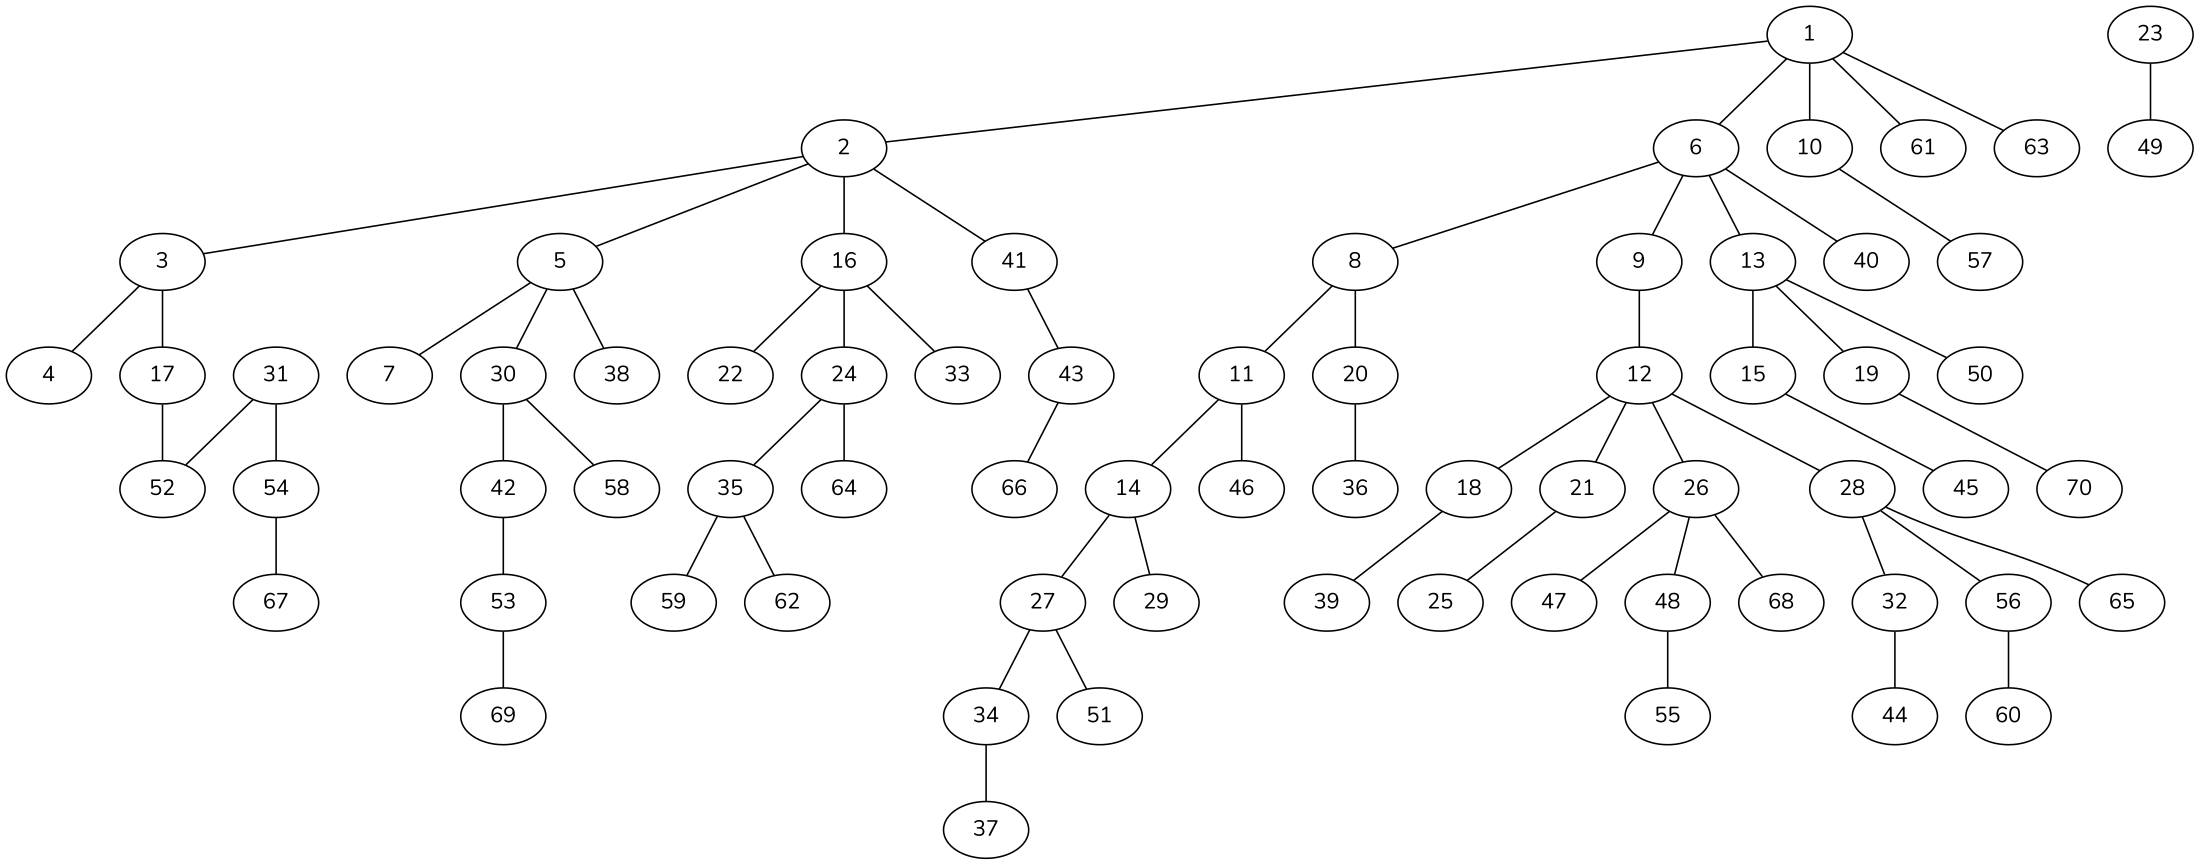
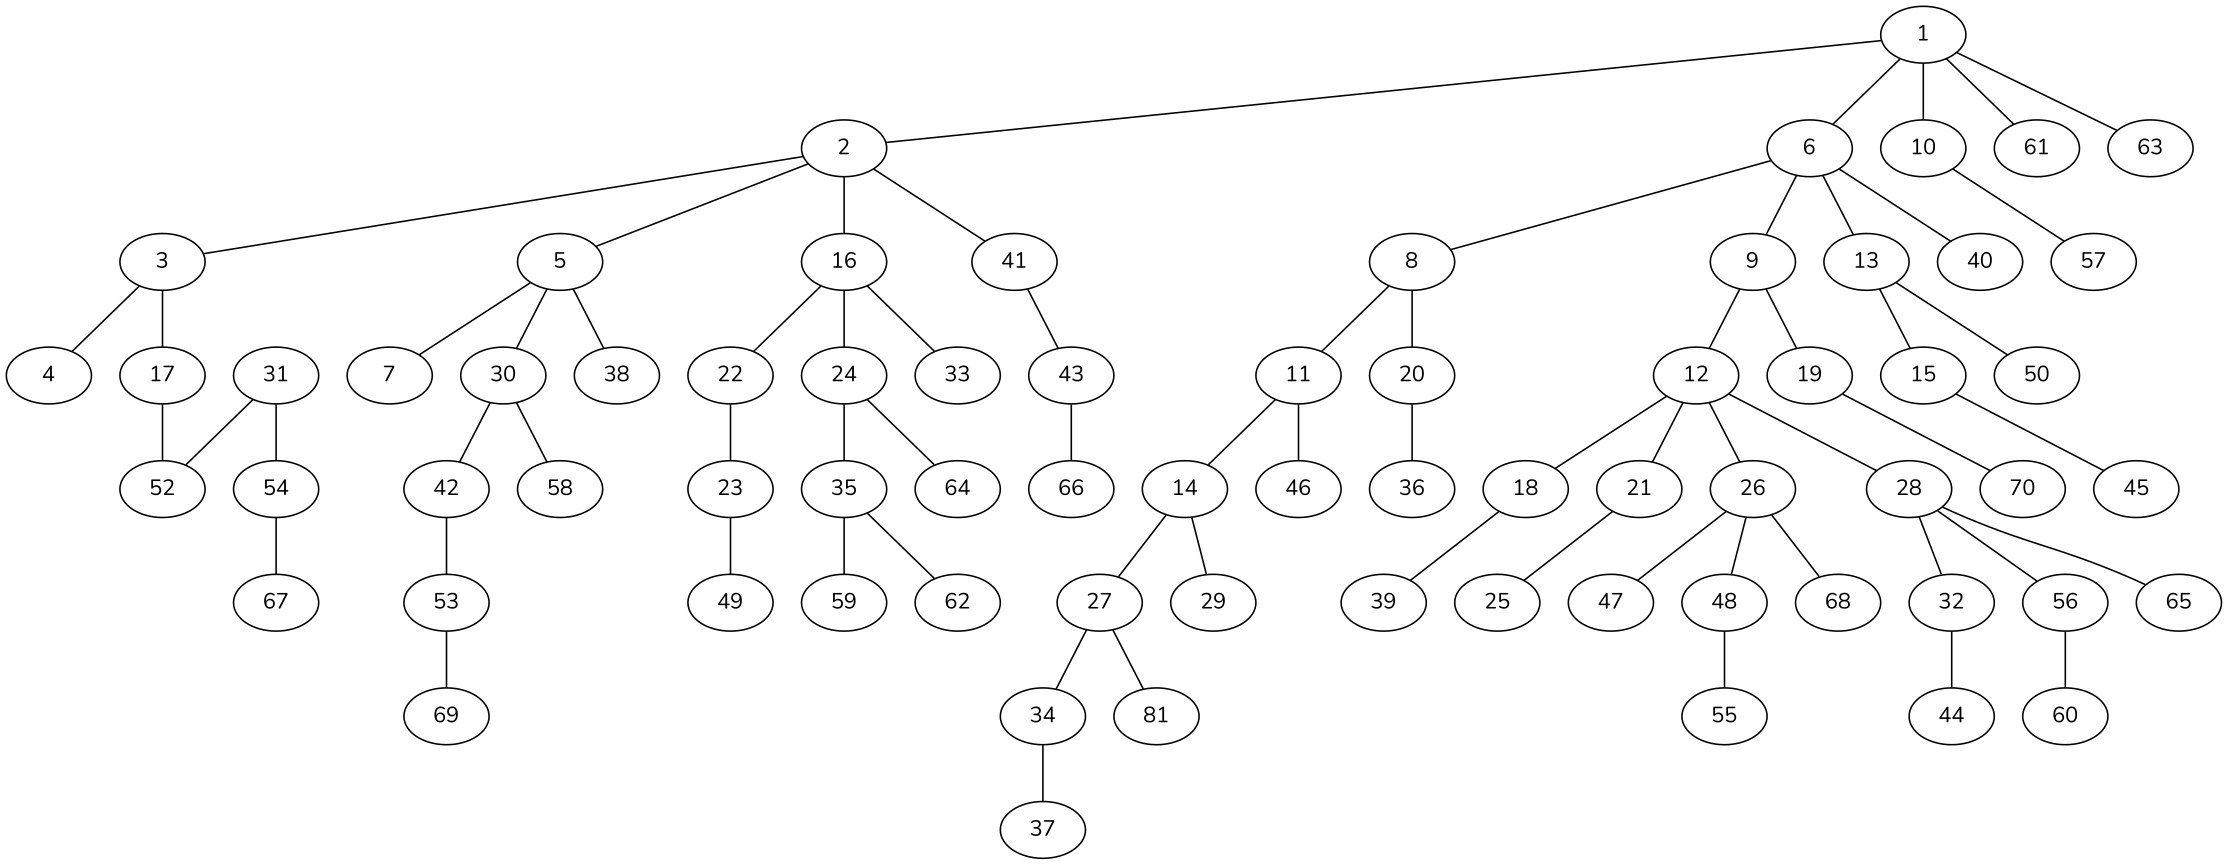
edge "13" -- "19": now "9" -- "19"
edge "22" -- "23": added
node "51": label "51" -> "81"
